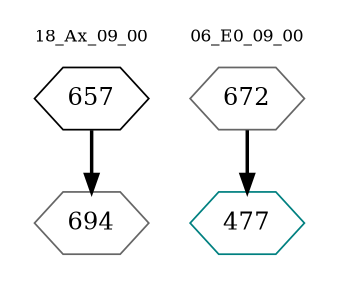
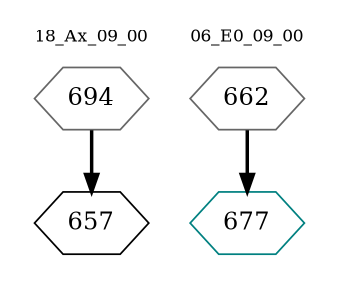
node "672": label "672" -> "662"
edge "657" -> "694": reversed
node "477": label "477" -> "677"
